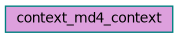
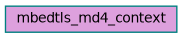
node "context_md4_context": label "context_md4_context" -> "mbedtls_md4_context"
